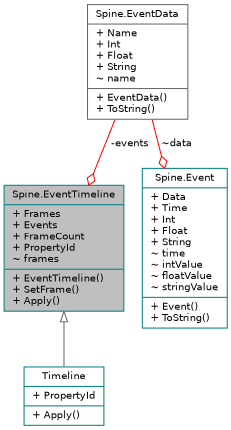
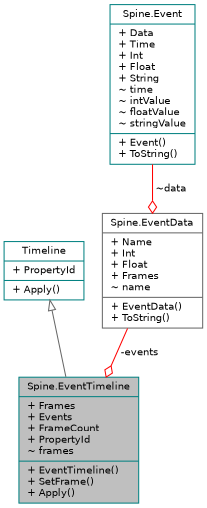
node "Spine.EventData": text "+ String" -> "+ Frames"
edge "Spine.EventData" -> "Spine.Event": reversed
edge "Timeline" -> "Spine.EventTimeline": reversed
